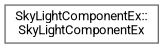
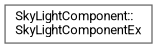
node "SkyLightComponentEx:: SkyLightComponentEx": label "SkyLightComponentEx:: SkyLightComponentEx" -> "SkyLightComponent:: SkyLightComponentEx"
